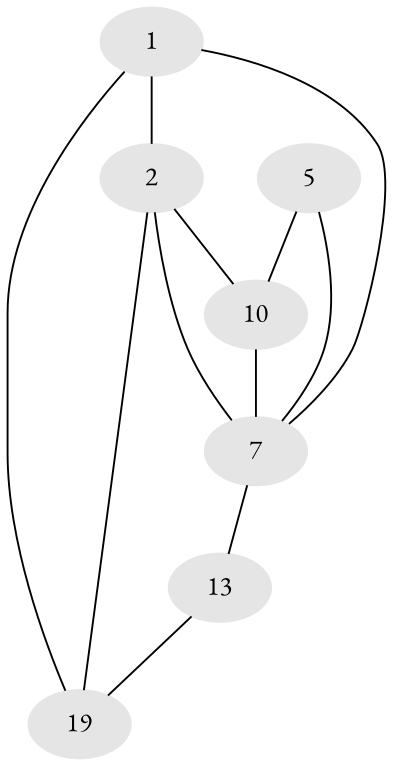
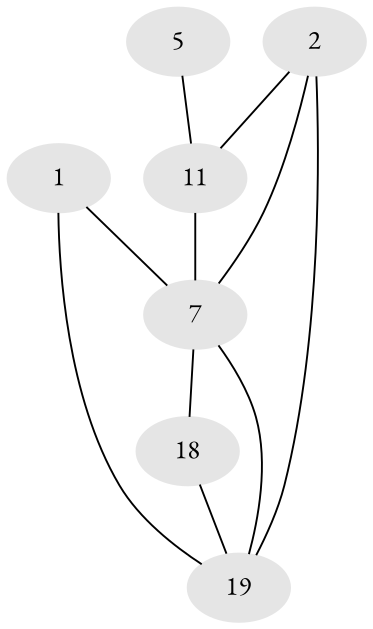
edge "1" -- "2": removed
node "10": label "10" -> "11"
edge "5" -- "7": now "19" -- "7"
node "13": label "13" -> "18"
